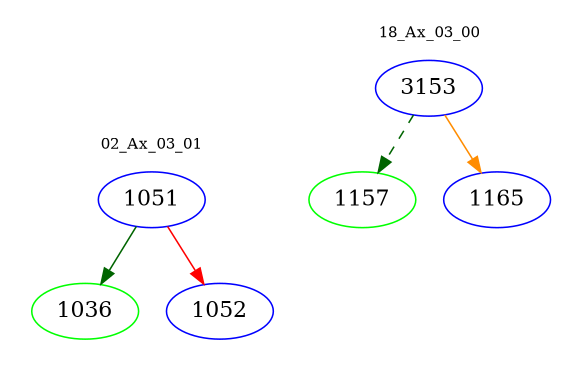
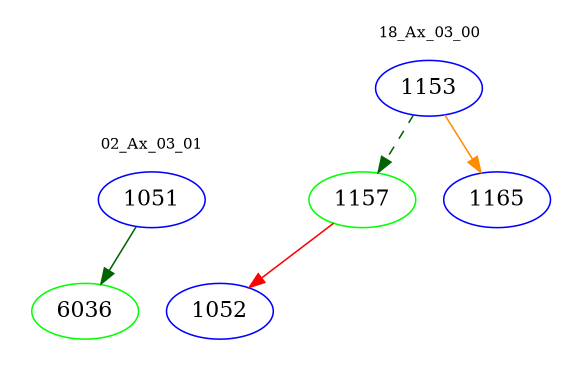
node "3153": label "3153" -> "1153"
edge "1051" -> "1052": now "1157" -> "1052"
node "1036": label "1036" -> "6036"
